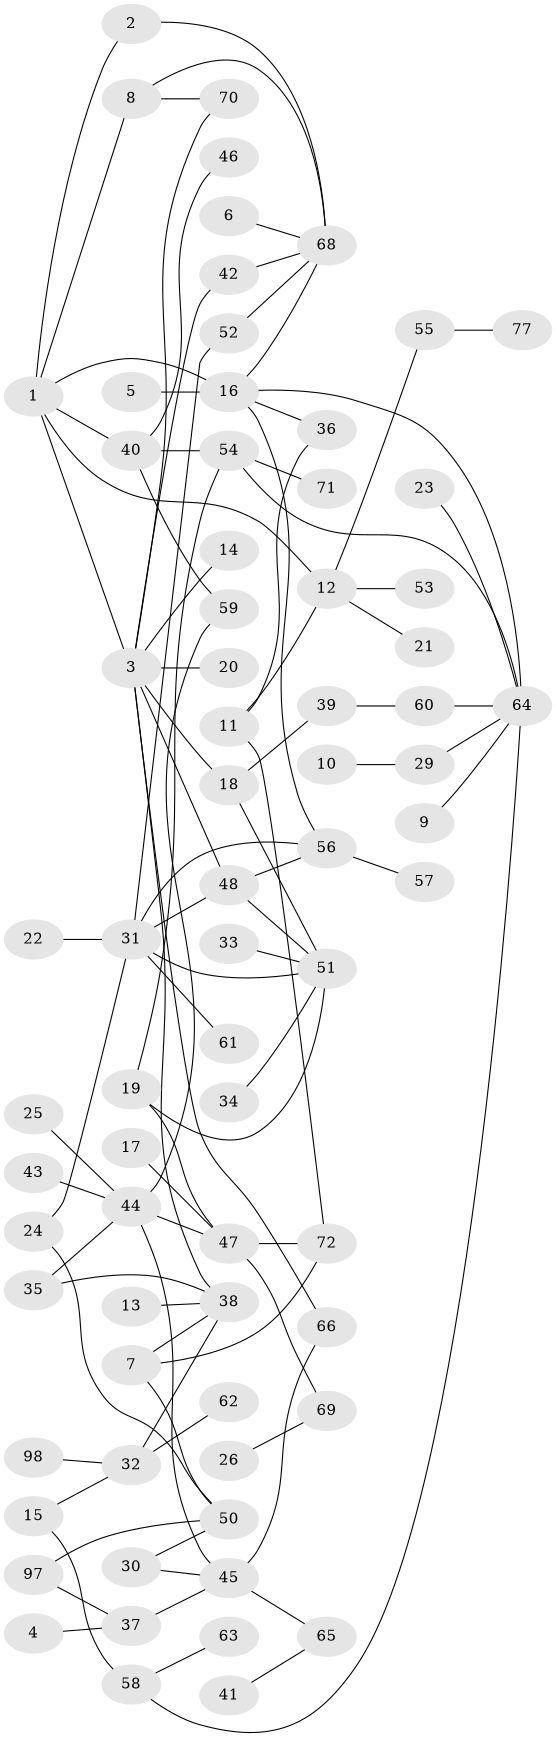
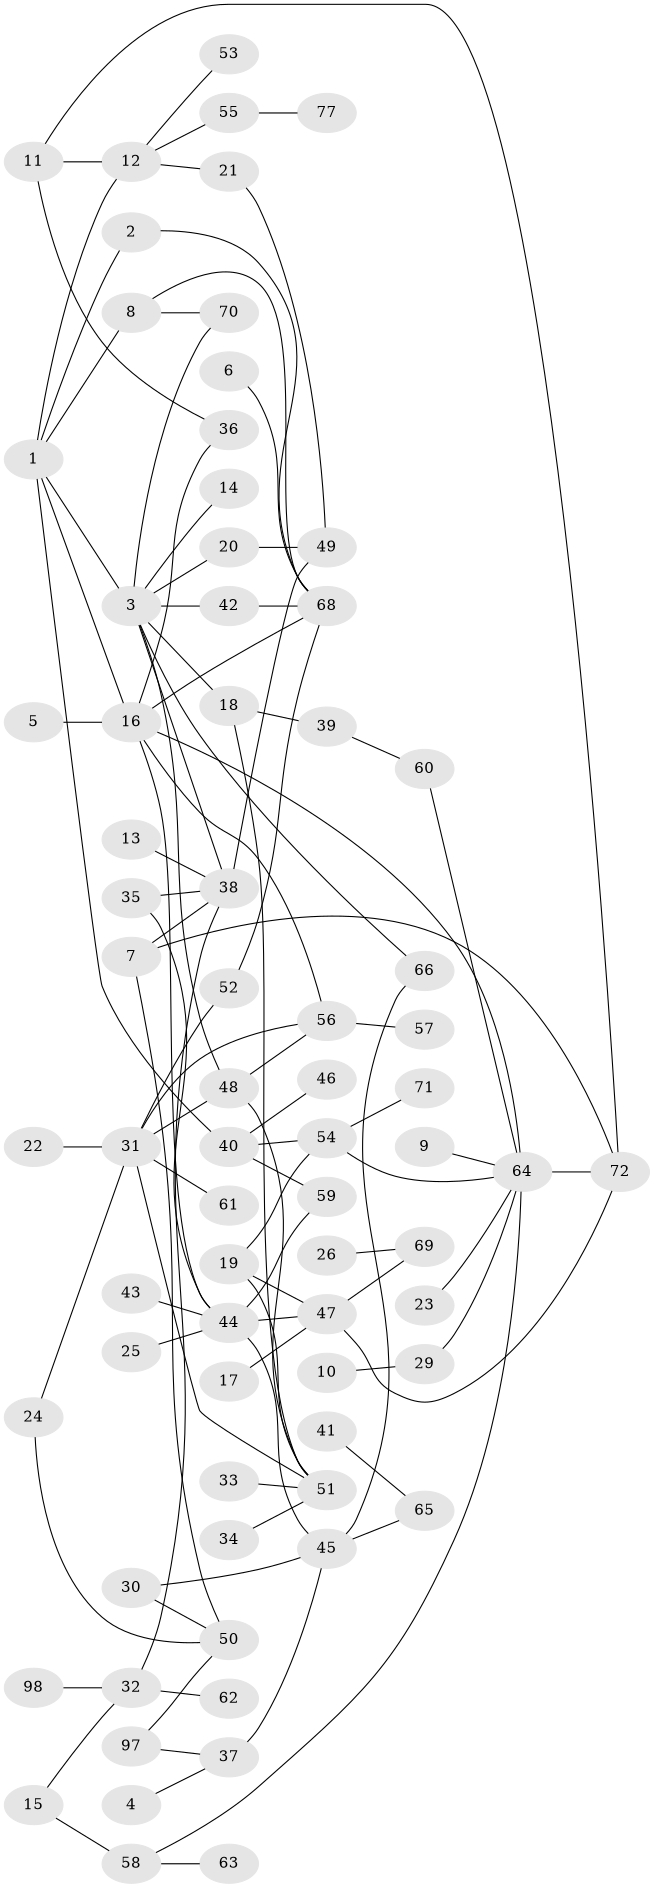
node "49": added
edge "16" -- "44": added
edge "64" -- "72": added
